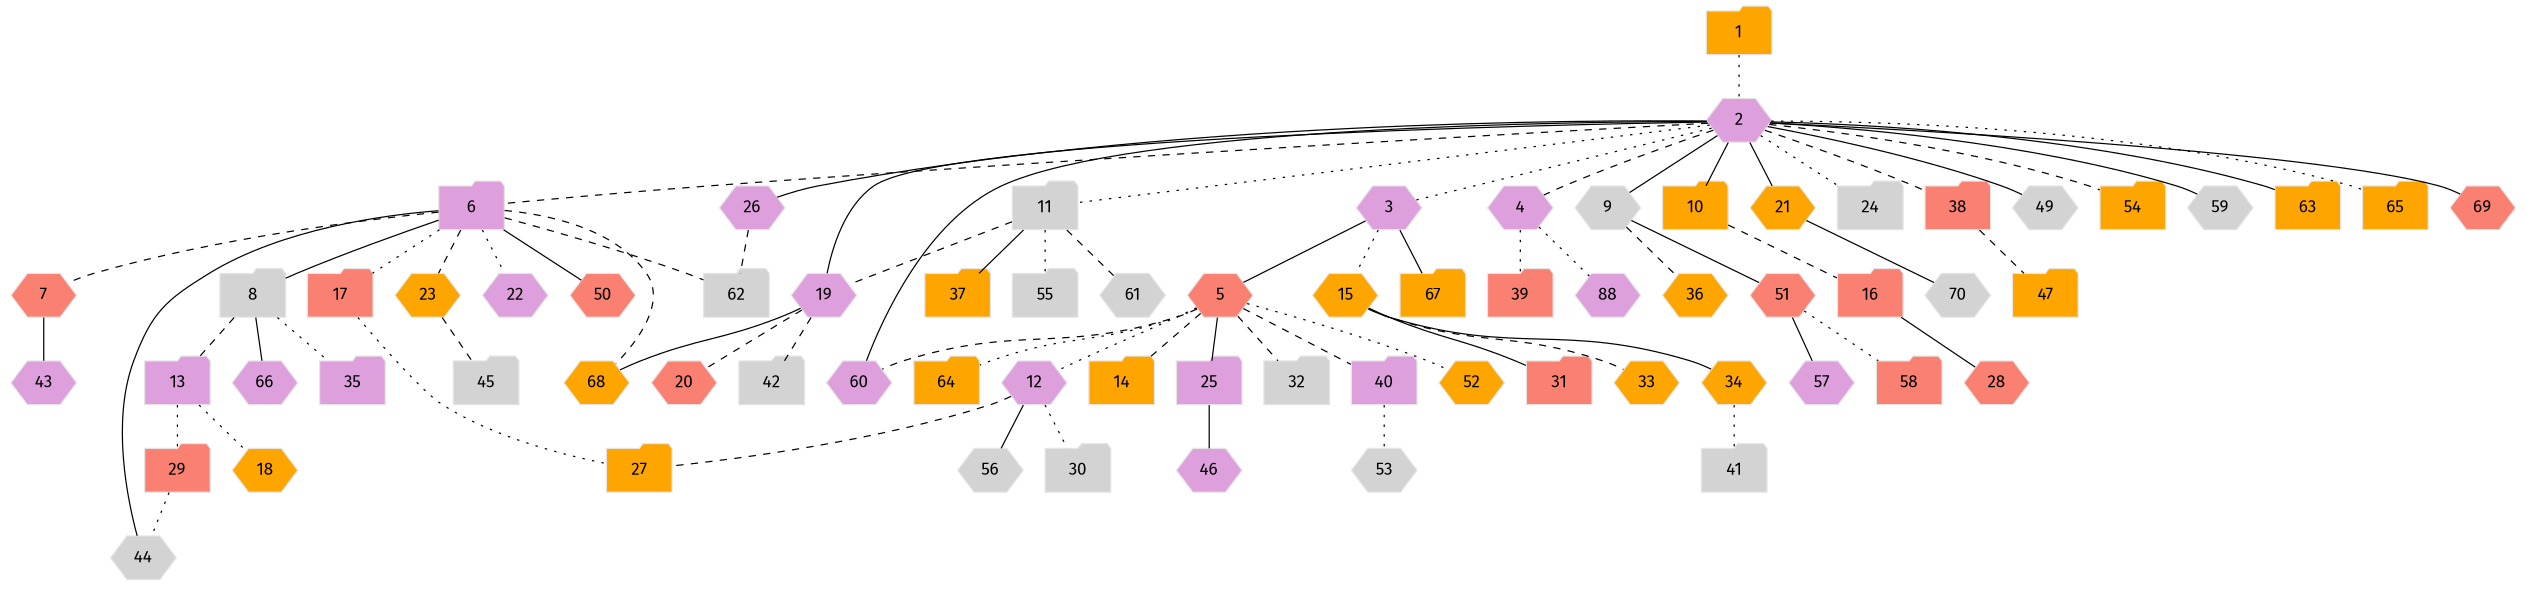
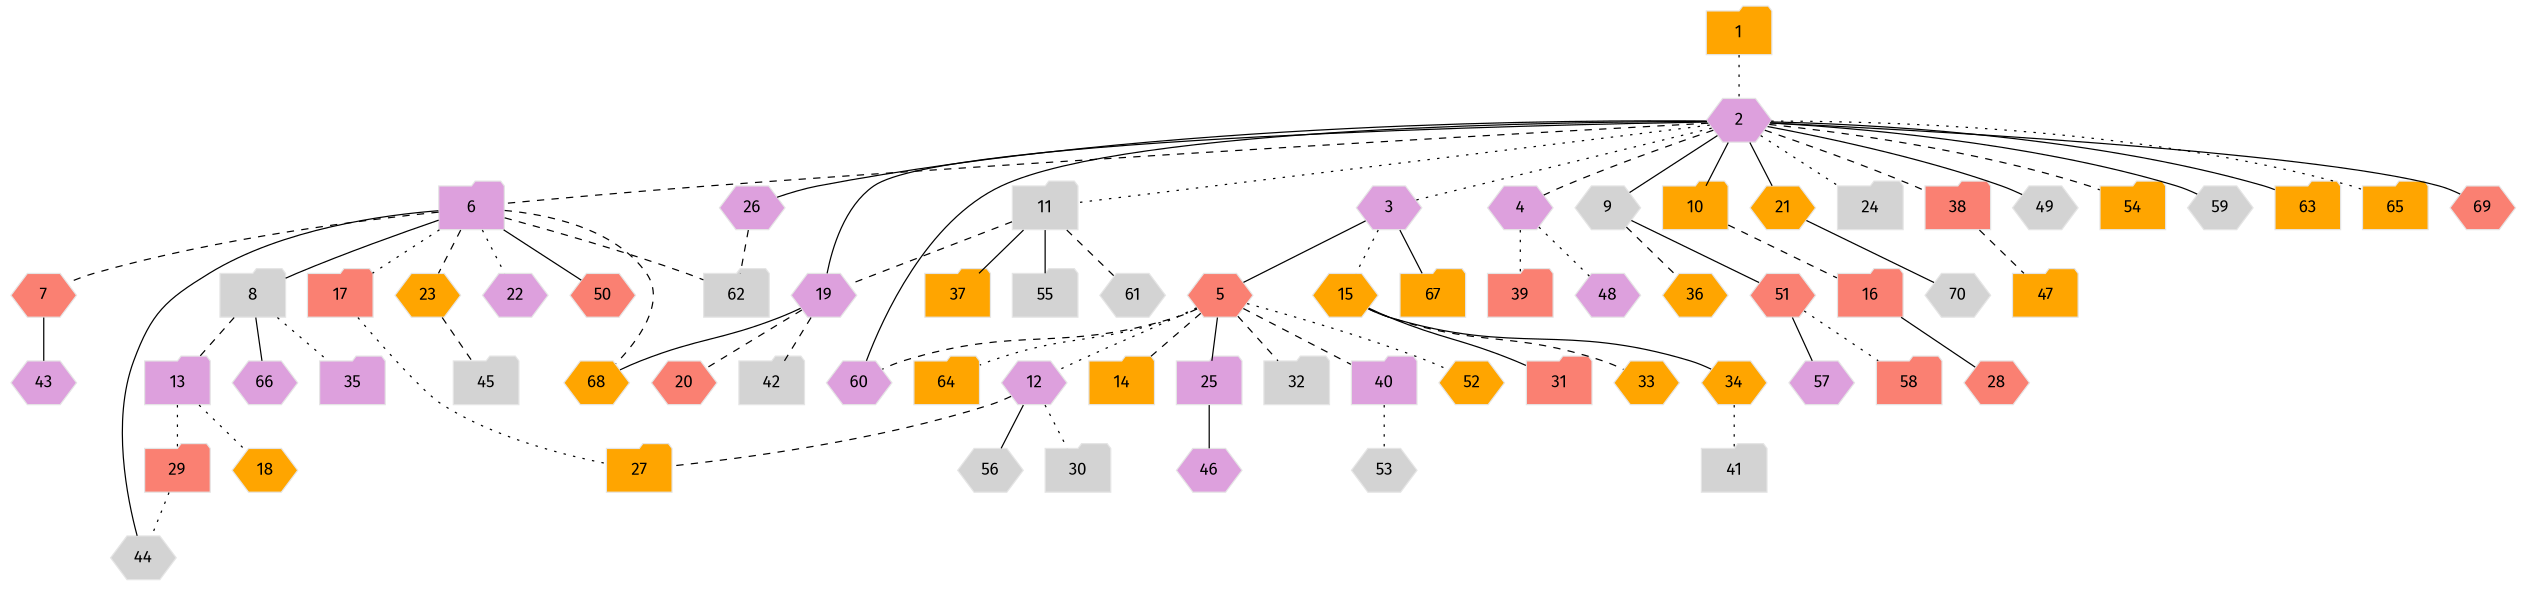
edge "11" -- "55": style dotted -> solid
node "88": label "88" -> "48"
